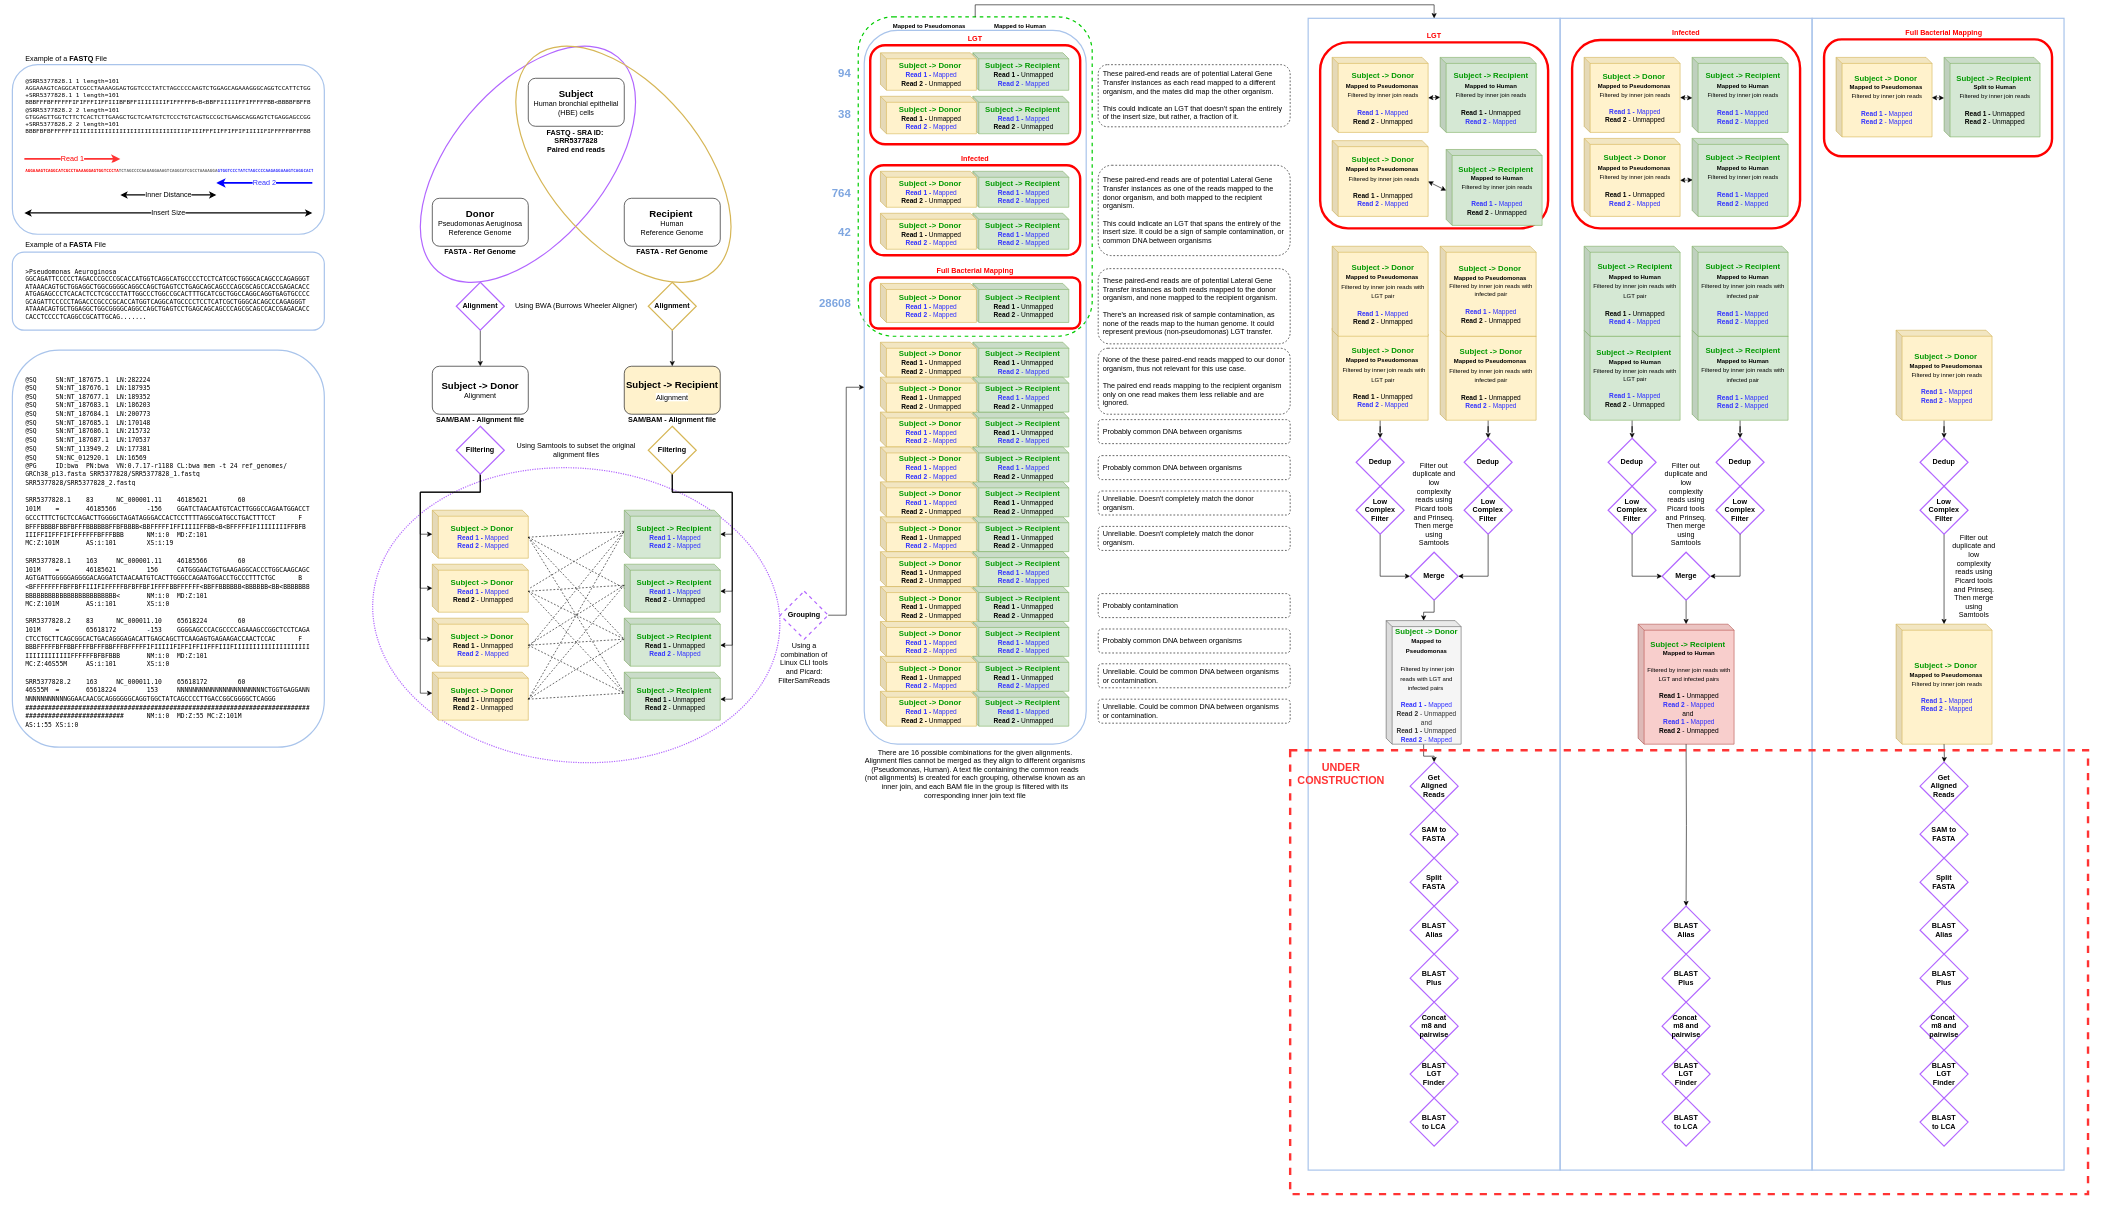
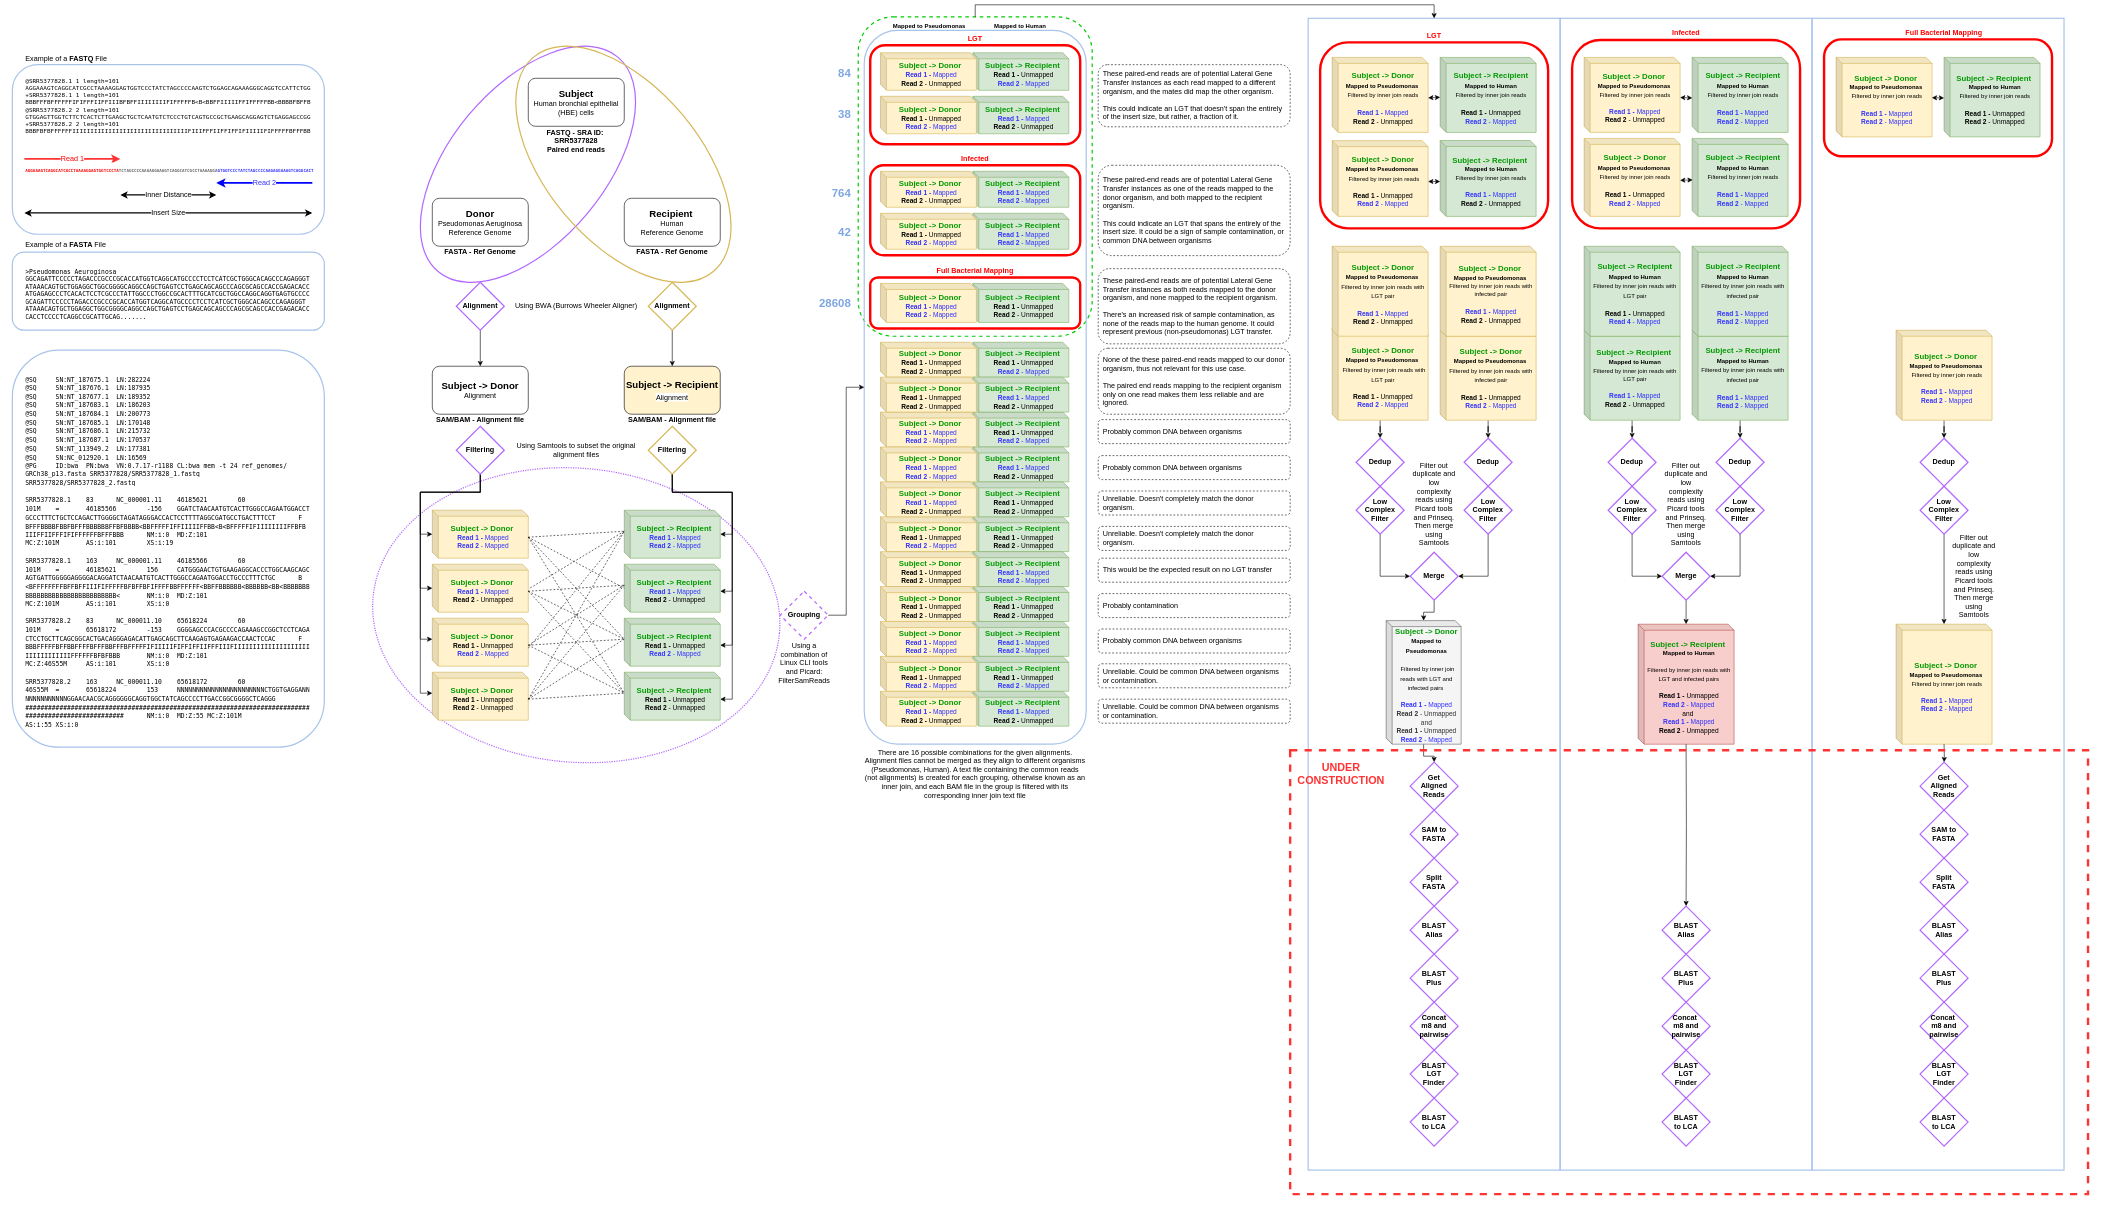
node "94": label "94" -> "84"
node "Subject -> Recipient Split to Human Filtered by inner join reads Read 1 - Unmapped Read 2 - Unmapped": label "Subject -> Recipient Split to Human Filtered by inner join reads Read 1 - Unmapped Read 2 - Unmapped" -> "Subject -> Recipient Mapped to Human Filtered by inner join reads Read 1 - Unmapped Read 2 - Unmapped"
node "Subject -> Recipient Mapped to Human Filtered by inner join readsRead 1 - Mapped Read 2 - Unmapped": moved (1494, 187) -> (1488, 178)
node "This would be the expected result on no LGT transfer": added
